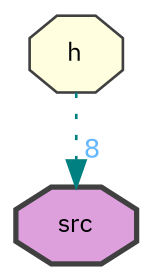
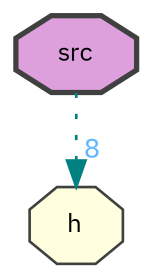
edge "h" -> "src": reversed
